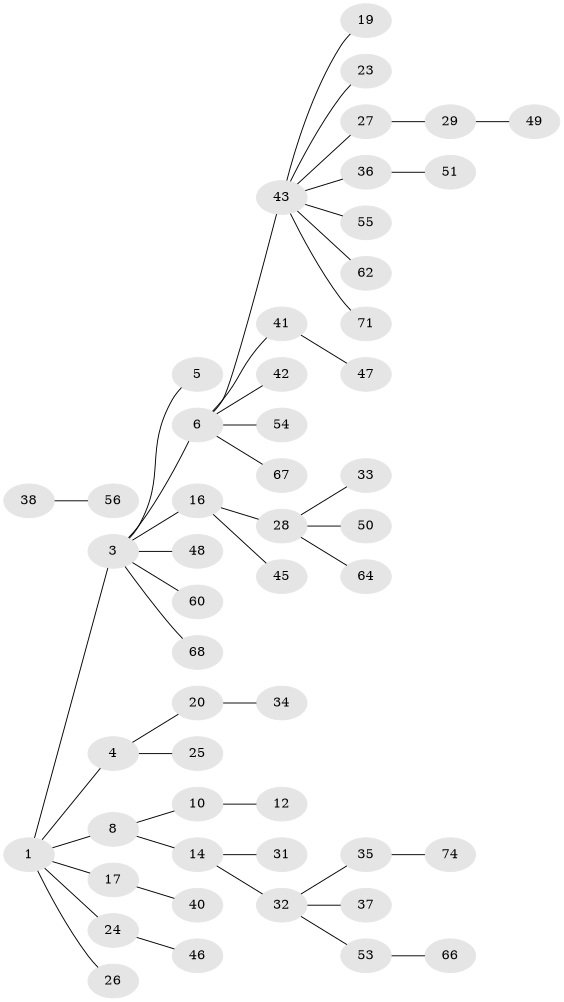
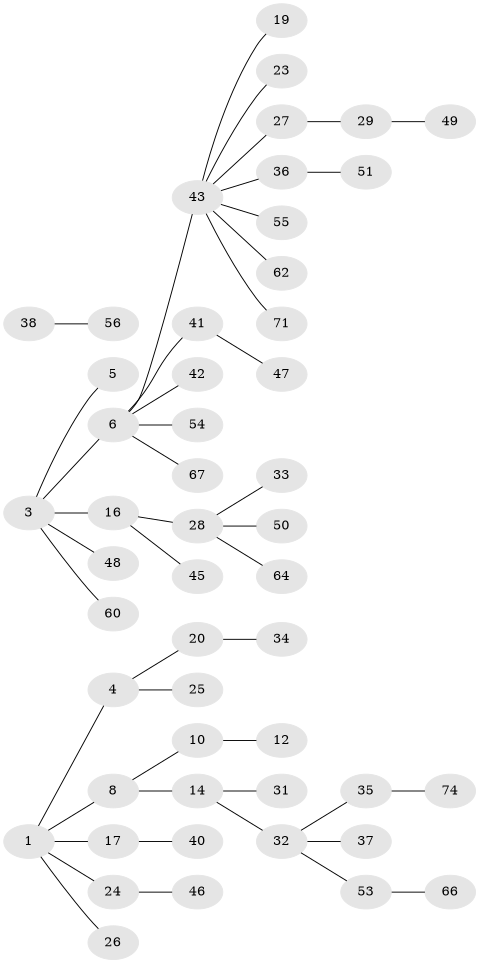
node "68": removed
edge "3" -- "1": removed
